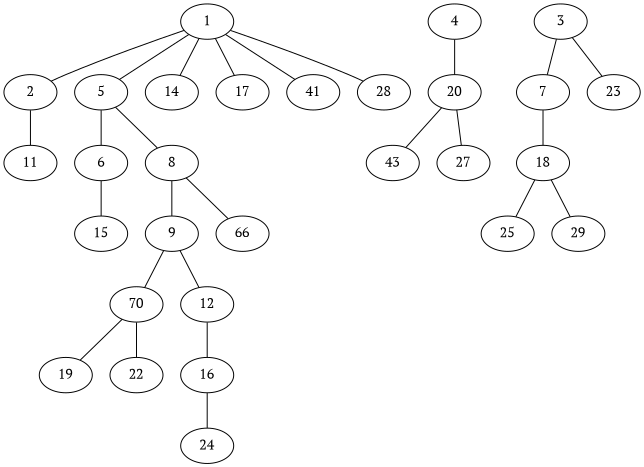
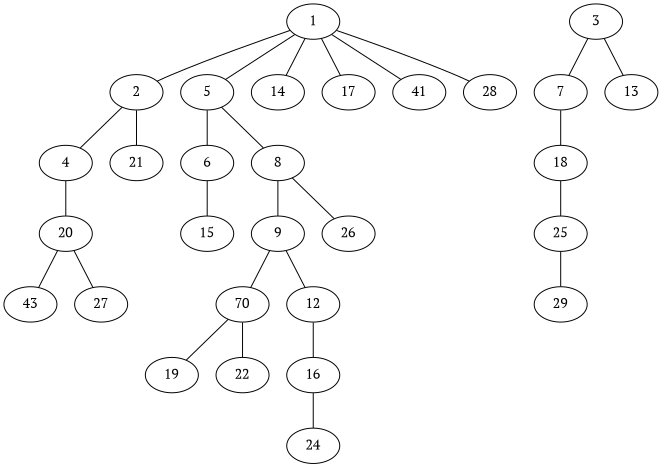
node "23": label "23" -> "13"
edge "2" -- "4": added
node "11": label "11" -> "21"
edge "18" -- "29": now "25" -- "29"
node "66": label "66" -> "26"
